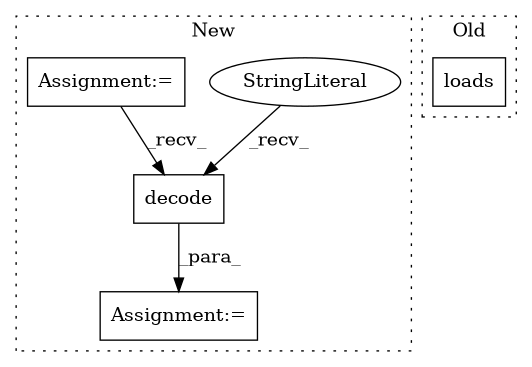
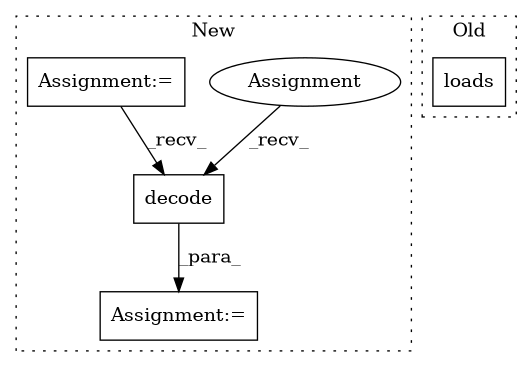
node "StringLiteral": label "StringLiteral" -> "Assignment"
